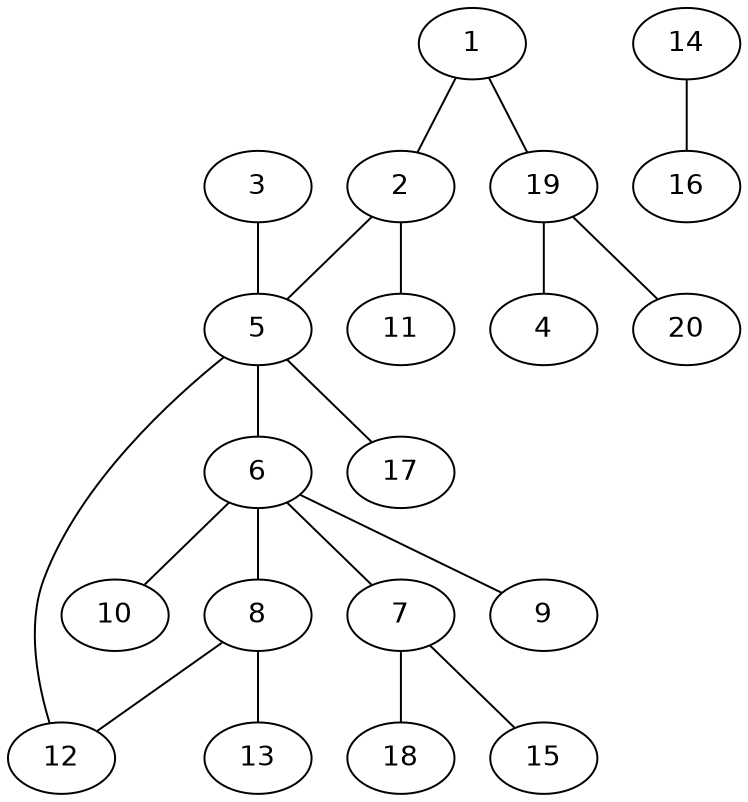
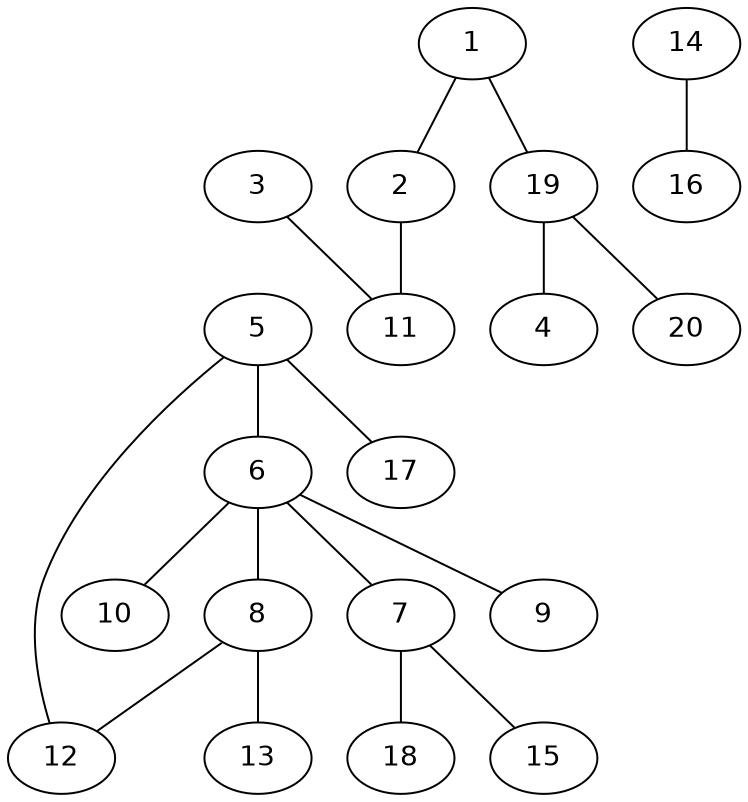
edge "3" -- "5": now "3" -- "11"
edge "2" -- "5": removed
